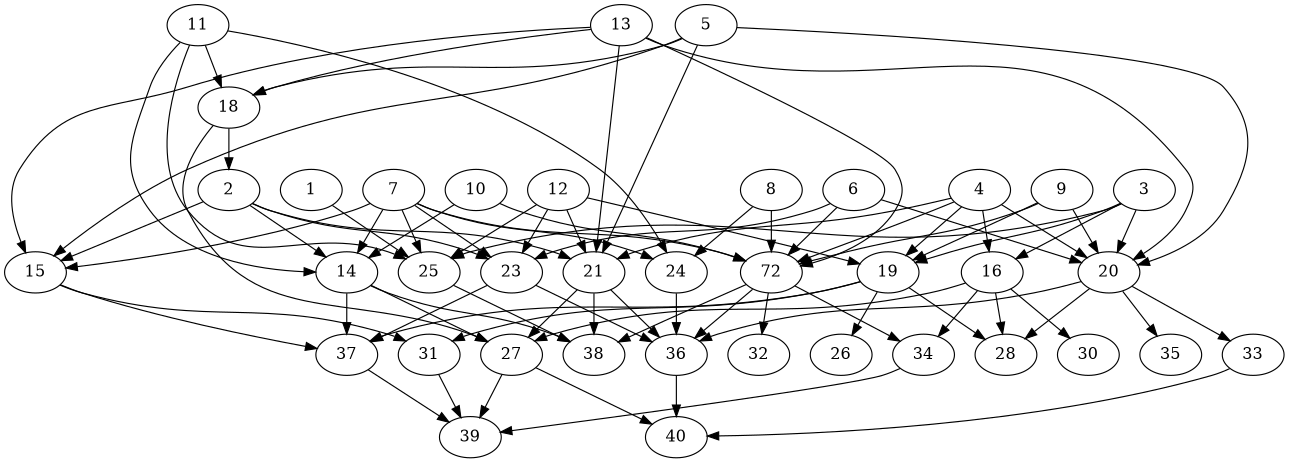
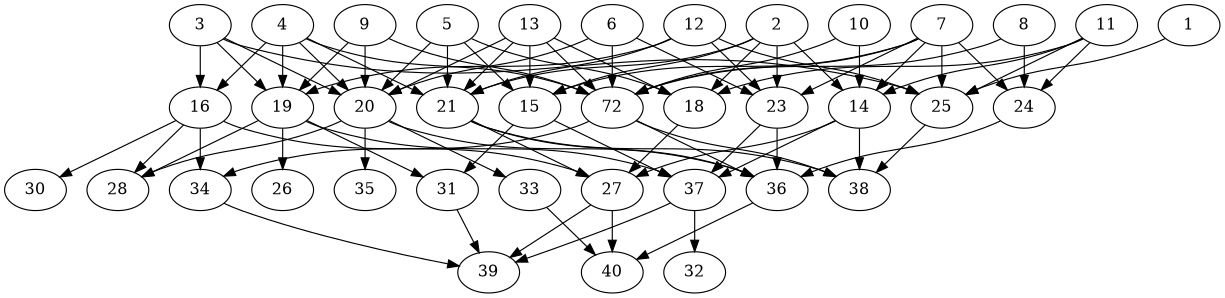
edge "18" -> "2": reversed
edge "72" -> "32": now "37" -> "32"
